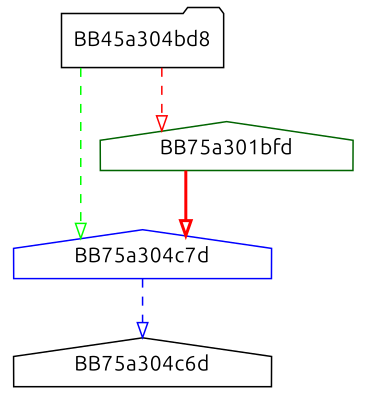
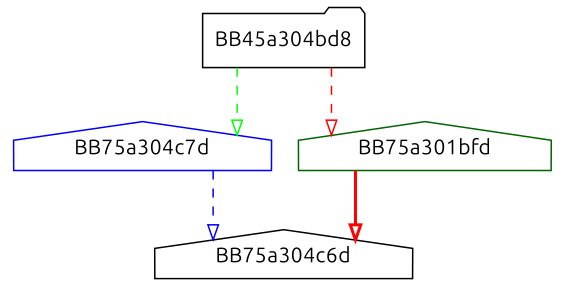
edge "BB75a301bfd" -> "BB75a304c7d": now "BB75a301bfd" -> "BB75a304c6d"
